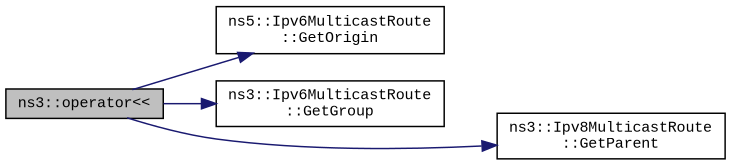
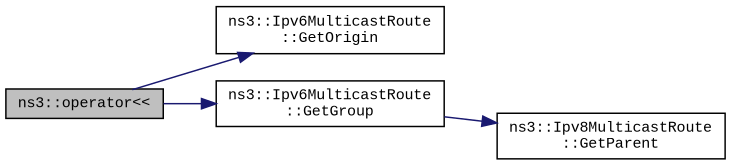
node "ns5::Ipv6MulticastRoute ::GetOrigin": label "ns5::Ipv6MulticastRoute ::GetOrigin" -> "ns3::Ipv6MulticastRoute ::GetOrigin"
edge "ns3::operator<<" -> "ns3::Ipv8MulticastRoute ::GetParent": now "ns3::Ipv6MulticastRoute ::GetGroup" -> "ns3::Ipv8MulticastRoute ::GetParent"
